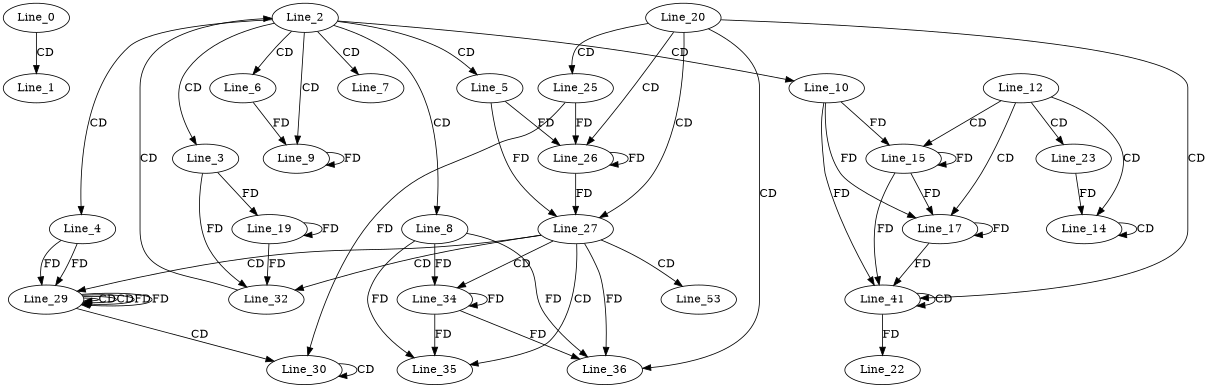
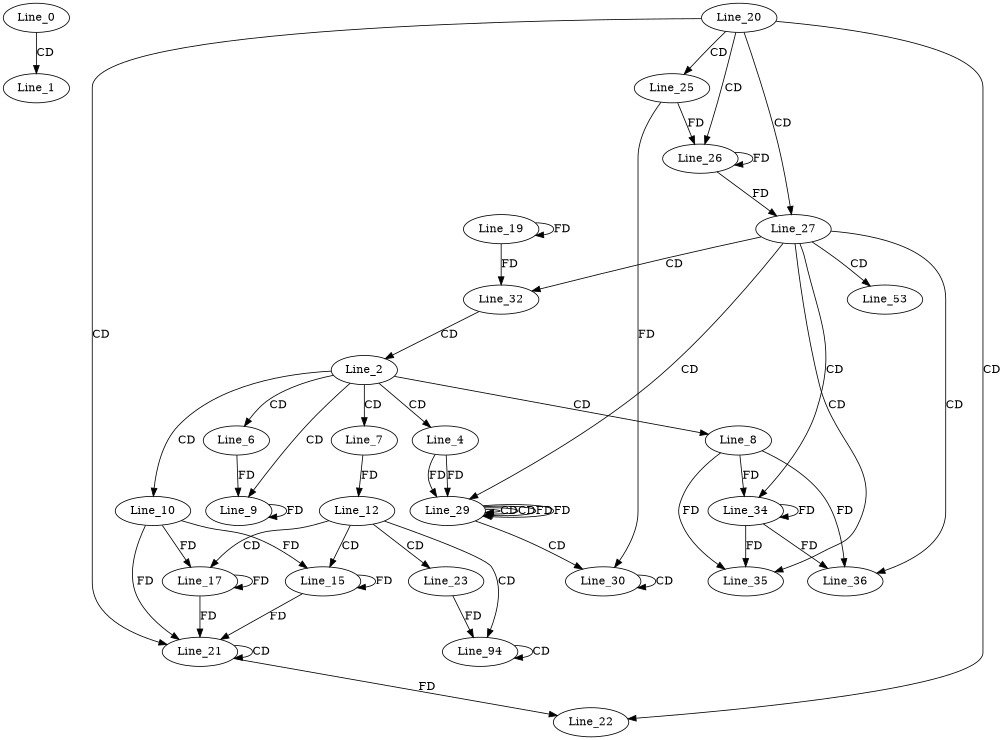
node "Line_5": removed
node "Line_3": removed
edge "Line_15" -> "Line_17": removed, label "FD"
edge "Line_20" -> "Line_36": now "Line_20" -> "Line_22"
node "Line_14": label "Line_14" -> "Line_94"
edge "Line_27" -> "Line_36": label "FD" -> "CD"
node "Line_41": label "Line_41" -> "Line_21"
edge "Line_7" -> "Line_12": added, label "FD"
